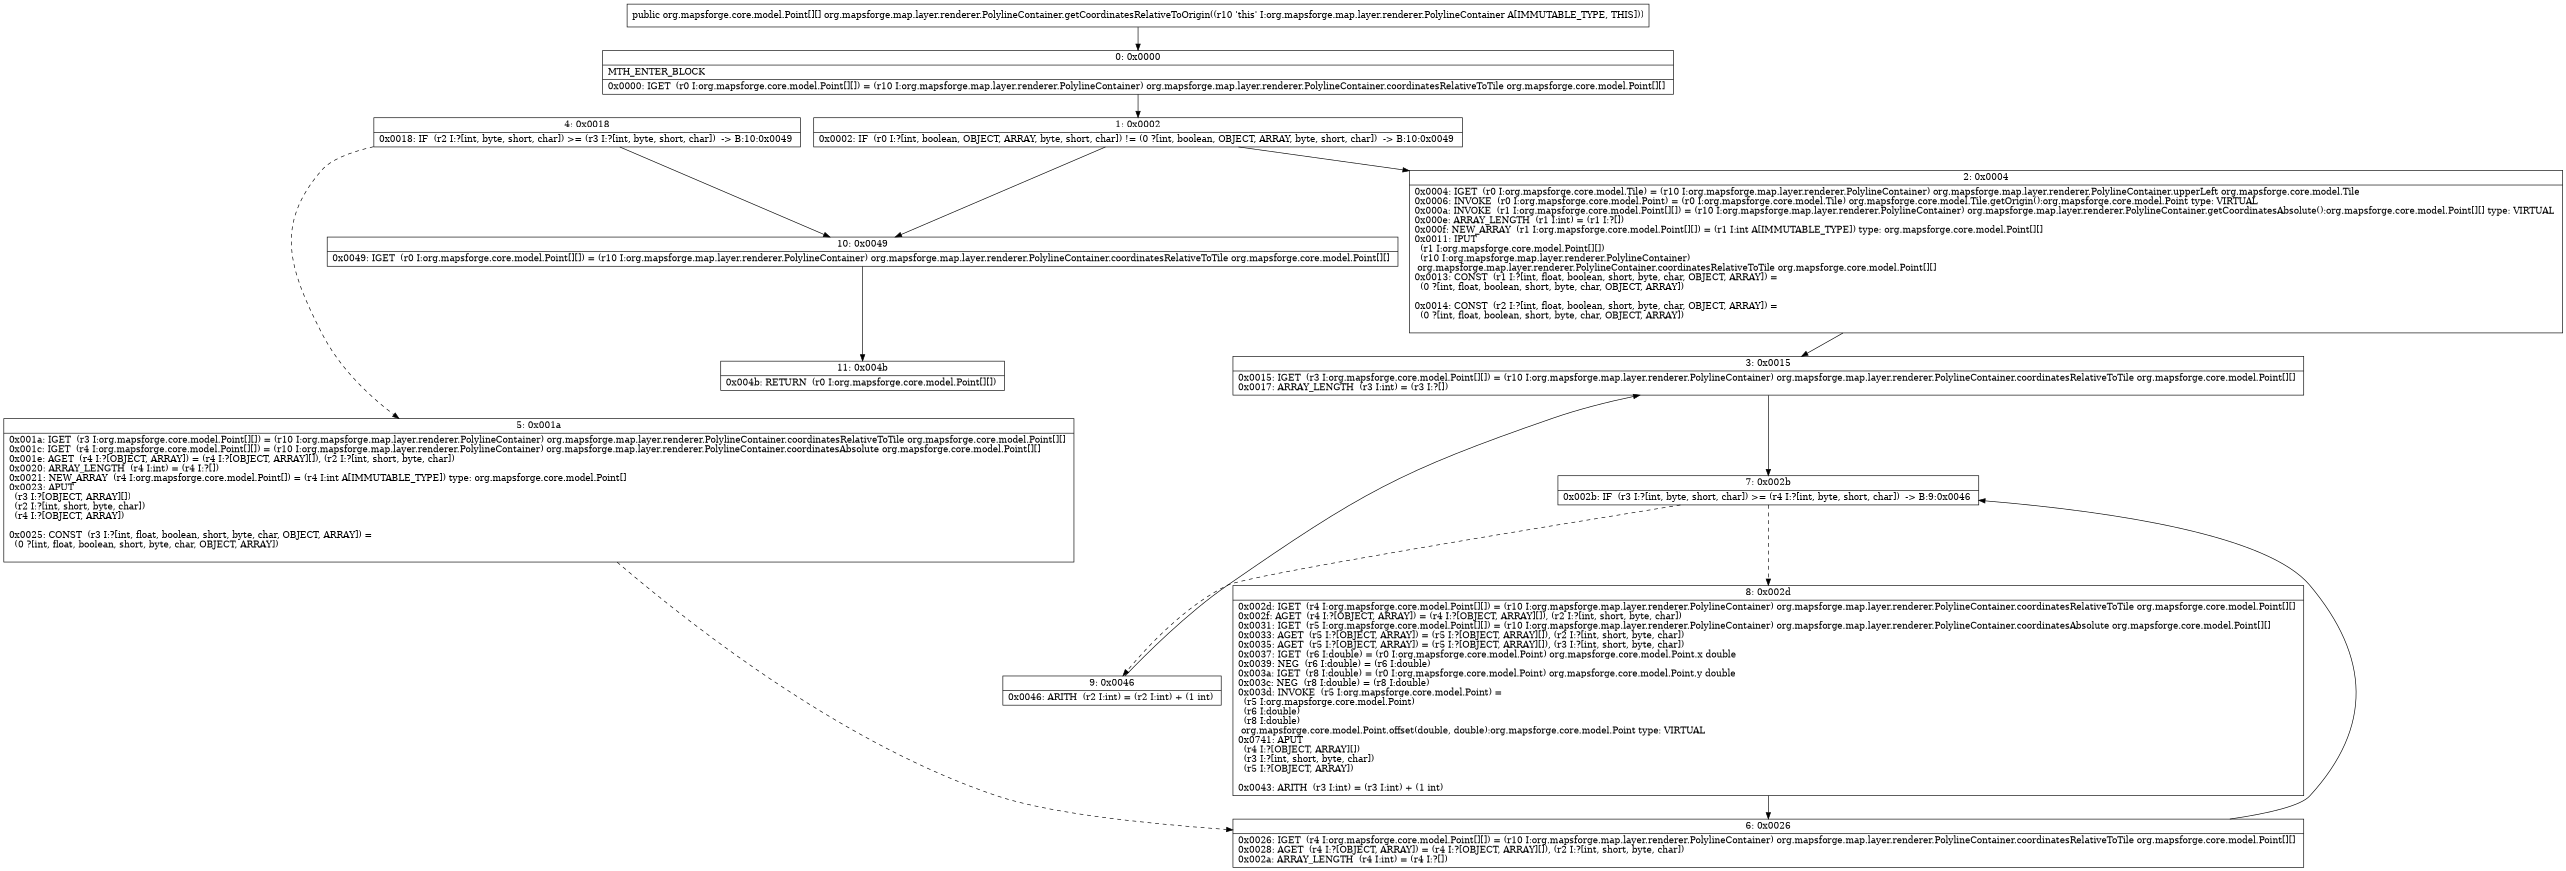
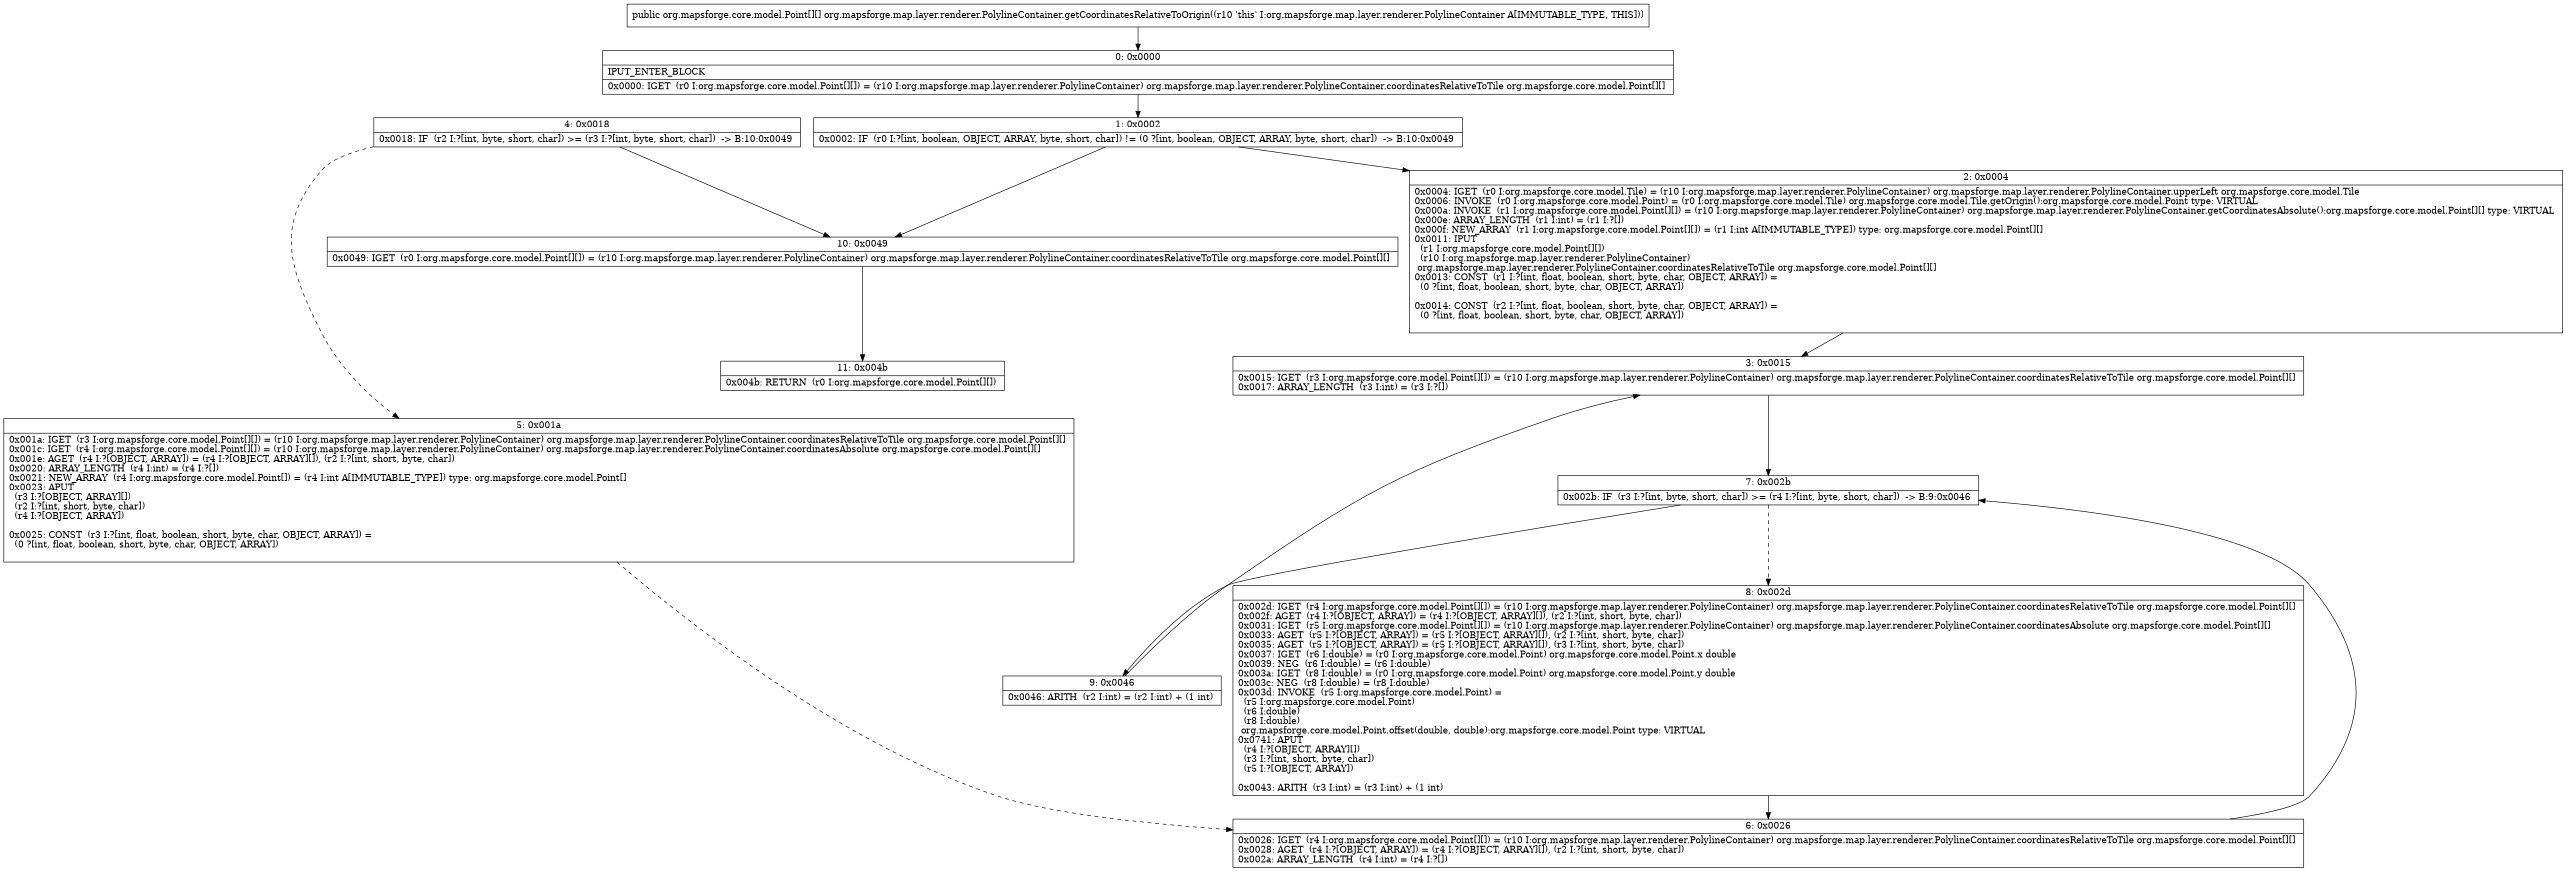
node "0: 0x0000": text "MTH_ENTER_BLOCK" -> "IPUT_ENTER_BLOCK"
edge "7: 0x002b" -> "9: 0x0046": style dashed -> solid
